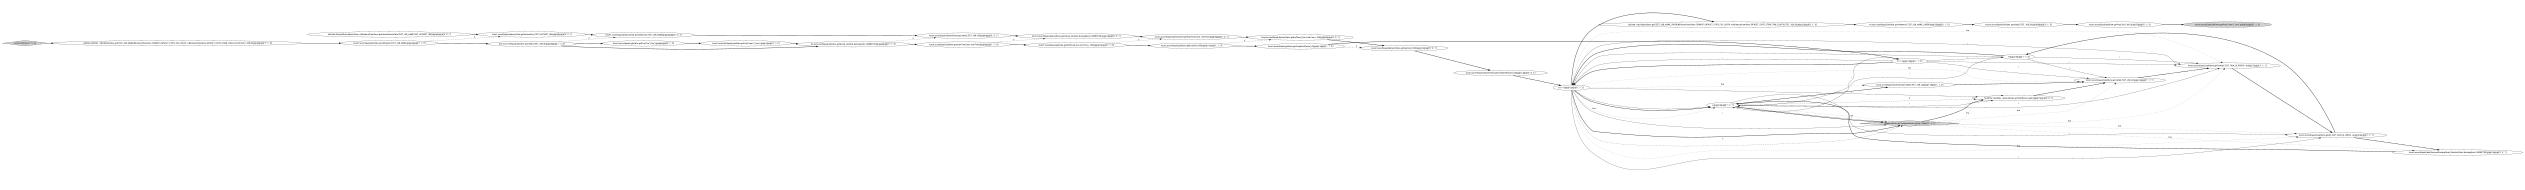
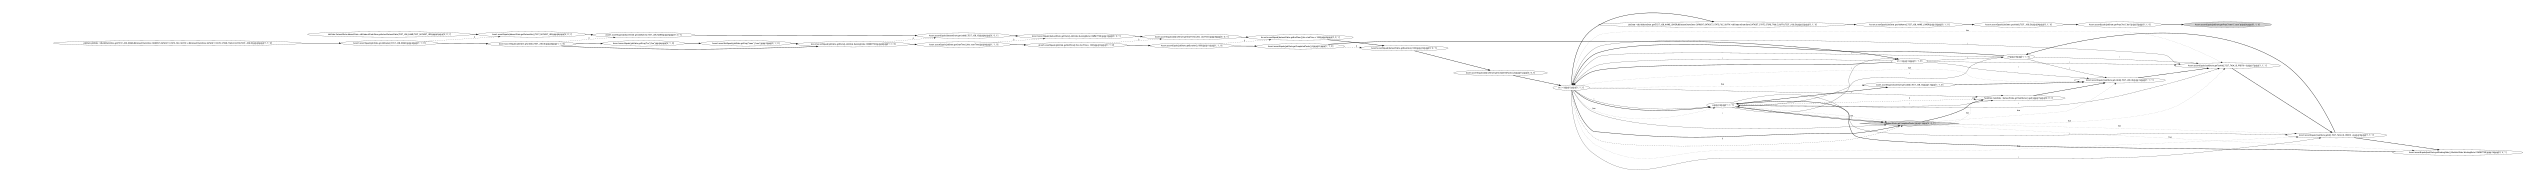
node "testGetJobState['1', '0', '0']": removed
edge "int i = 0@@@13@@@['1', '1', '0']" -> "i++@@@14@@@['1', '1', '1']": reversed
